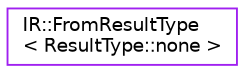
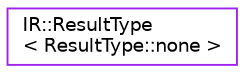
node "IR::FromResultType < ResultType::none >": label "IR::FromResultType < ResultType::none >" -> "IR::ResultType < ResultType::none >"
